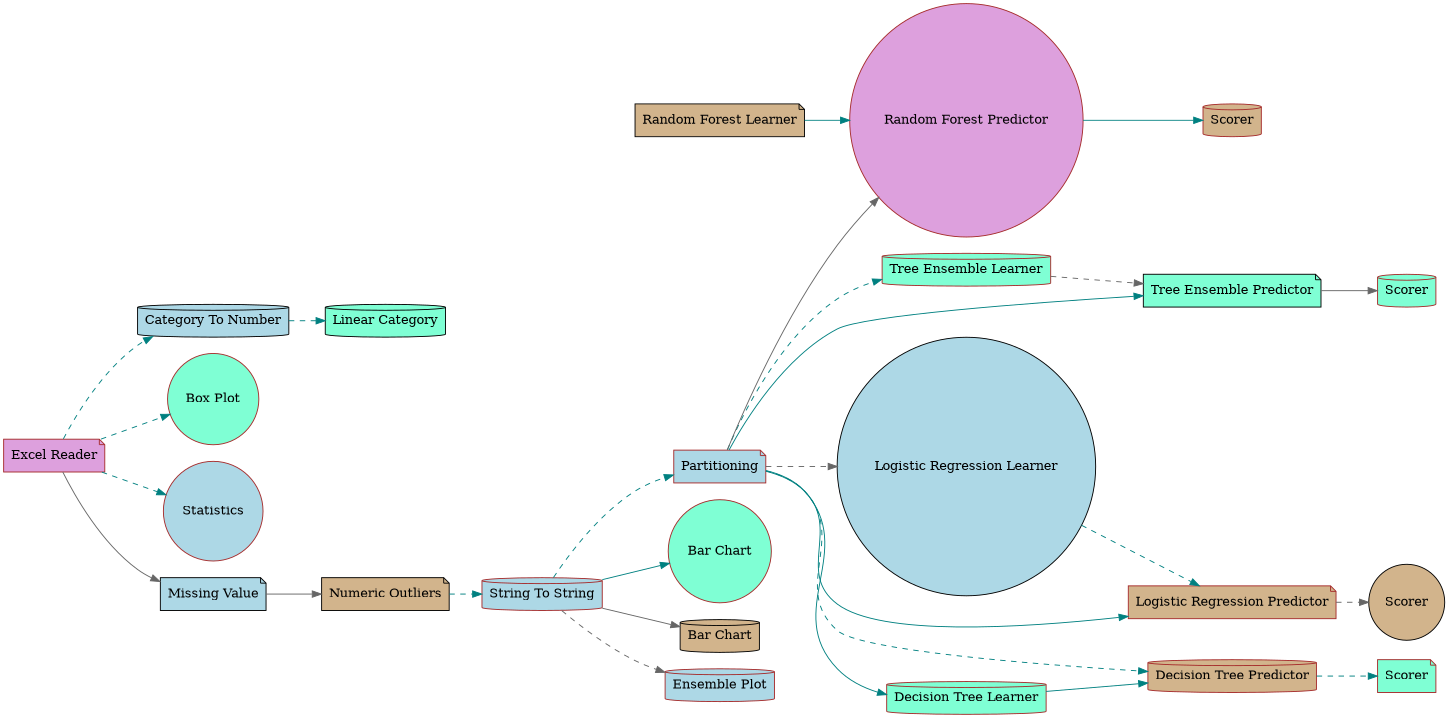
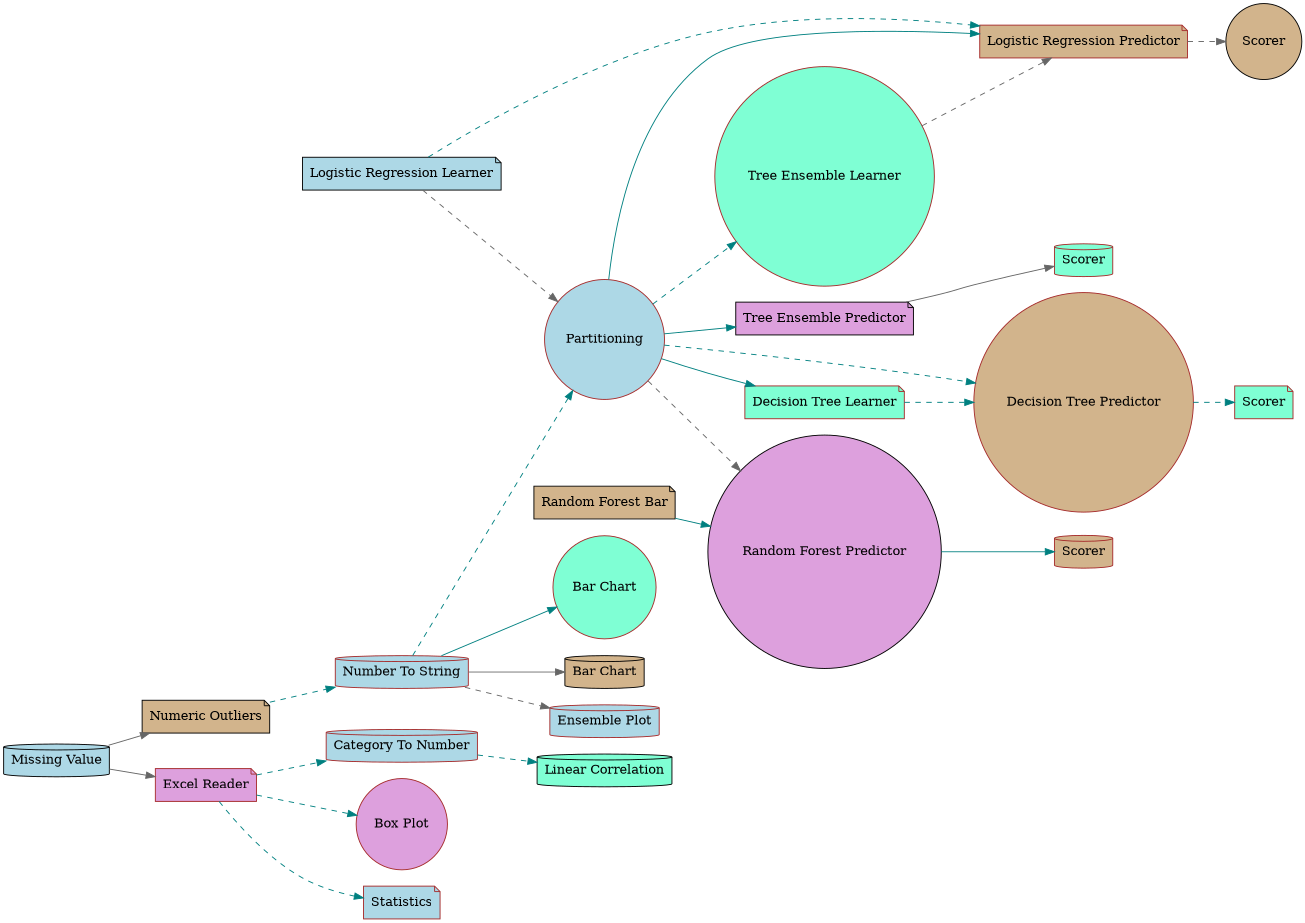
node "Random Forest Learner": label "Random Forest Learner" -> "Random Forest Bar"
node "Random Forest Predictor": color brown -> black
node "Tree Ensemble Learner": shape cylinder -> circle
edge "Tree Ensemble Learner" -> "Tree Ensemble Predictor": now "Tree Ensemble Learner" -> "Logistic Regression Predictor"
node "Tree Ensemble Predictor": fillcolor aquamarine -> plum
node "Category To Number": color black -> brown
node "Linear Category": label "Linear Category" -> "Linear Correlation"
edge "Partitioning" -> "Random Forest Predictor": style solid -> dashed
node "Box Plot": fillcolor aquamarine -> plum
node "Partitioning": shape note -> circle
edge "Partitioning" -> "Logistic Regression Learner": reversed
node "Logistic Regression Learner": shape circle -> note
node "Statistics": shape circle -> note
edge "Excel Reader" -> "Missing Value": reversed
node "Missing Value": shape note -> cylinder
node "String To String": label "String To String" -> "Number To String"
node "Decision Tree Predictor": shape cylinder -> circle
edge "Decision Tree Learner" -> "Decision Tree Predictor": style solid -> dashed
node "Decision Tree Learner": shape cylinder -> note
